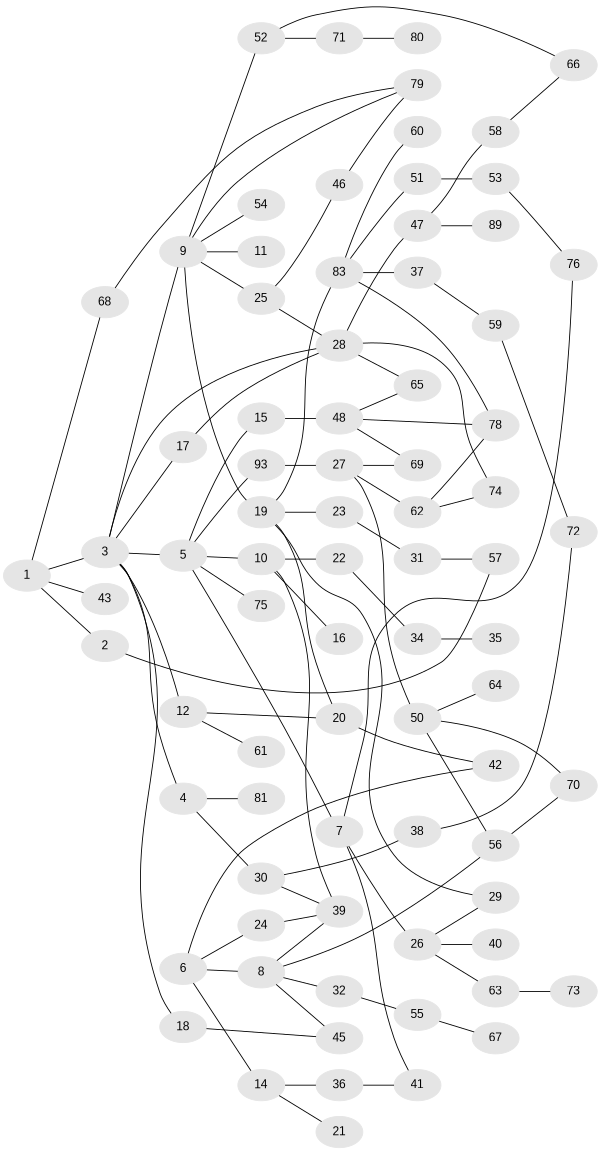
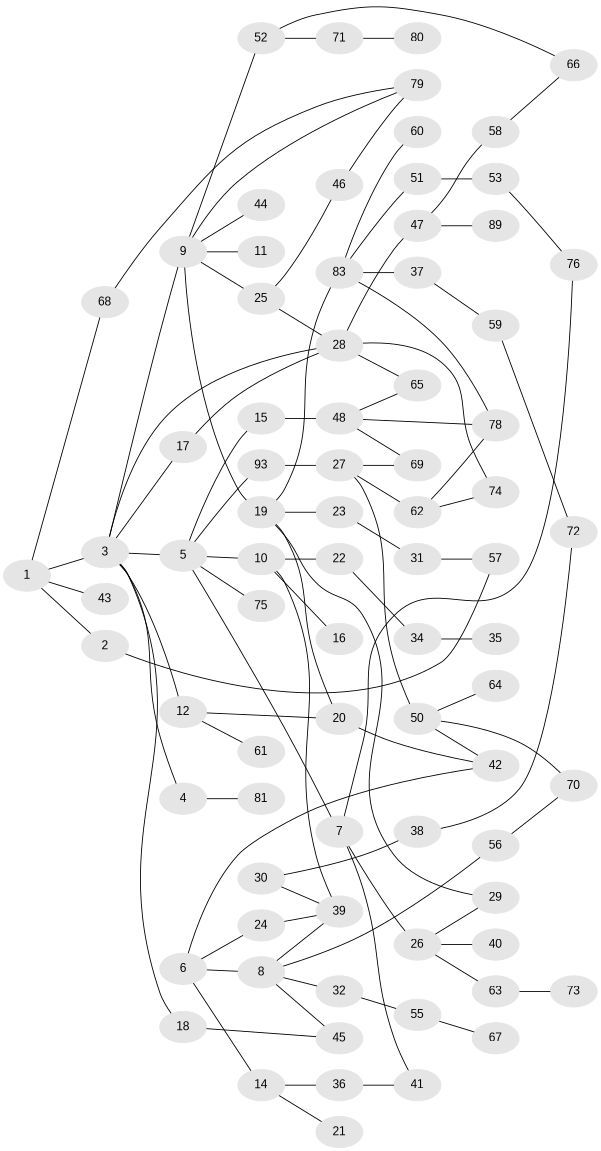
node "54": label "54" -> "44"
edge "50" -- "56": now "50" -- "42"
edge "4" -- "30": removed
